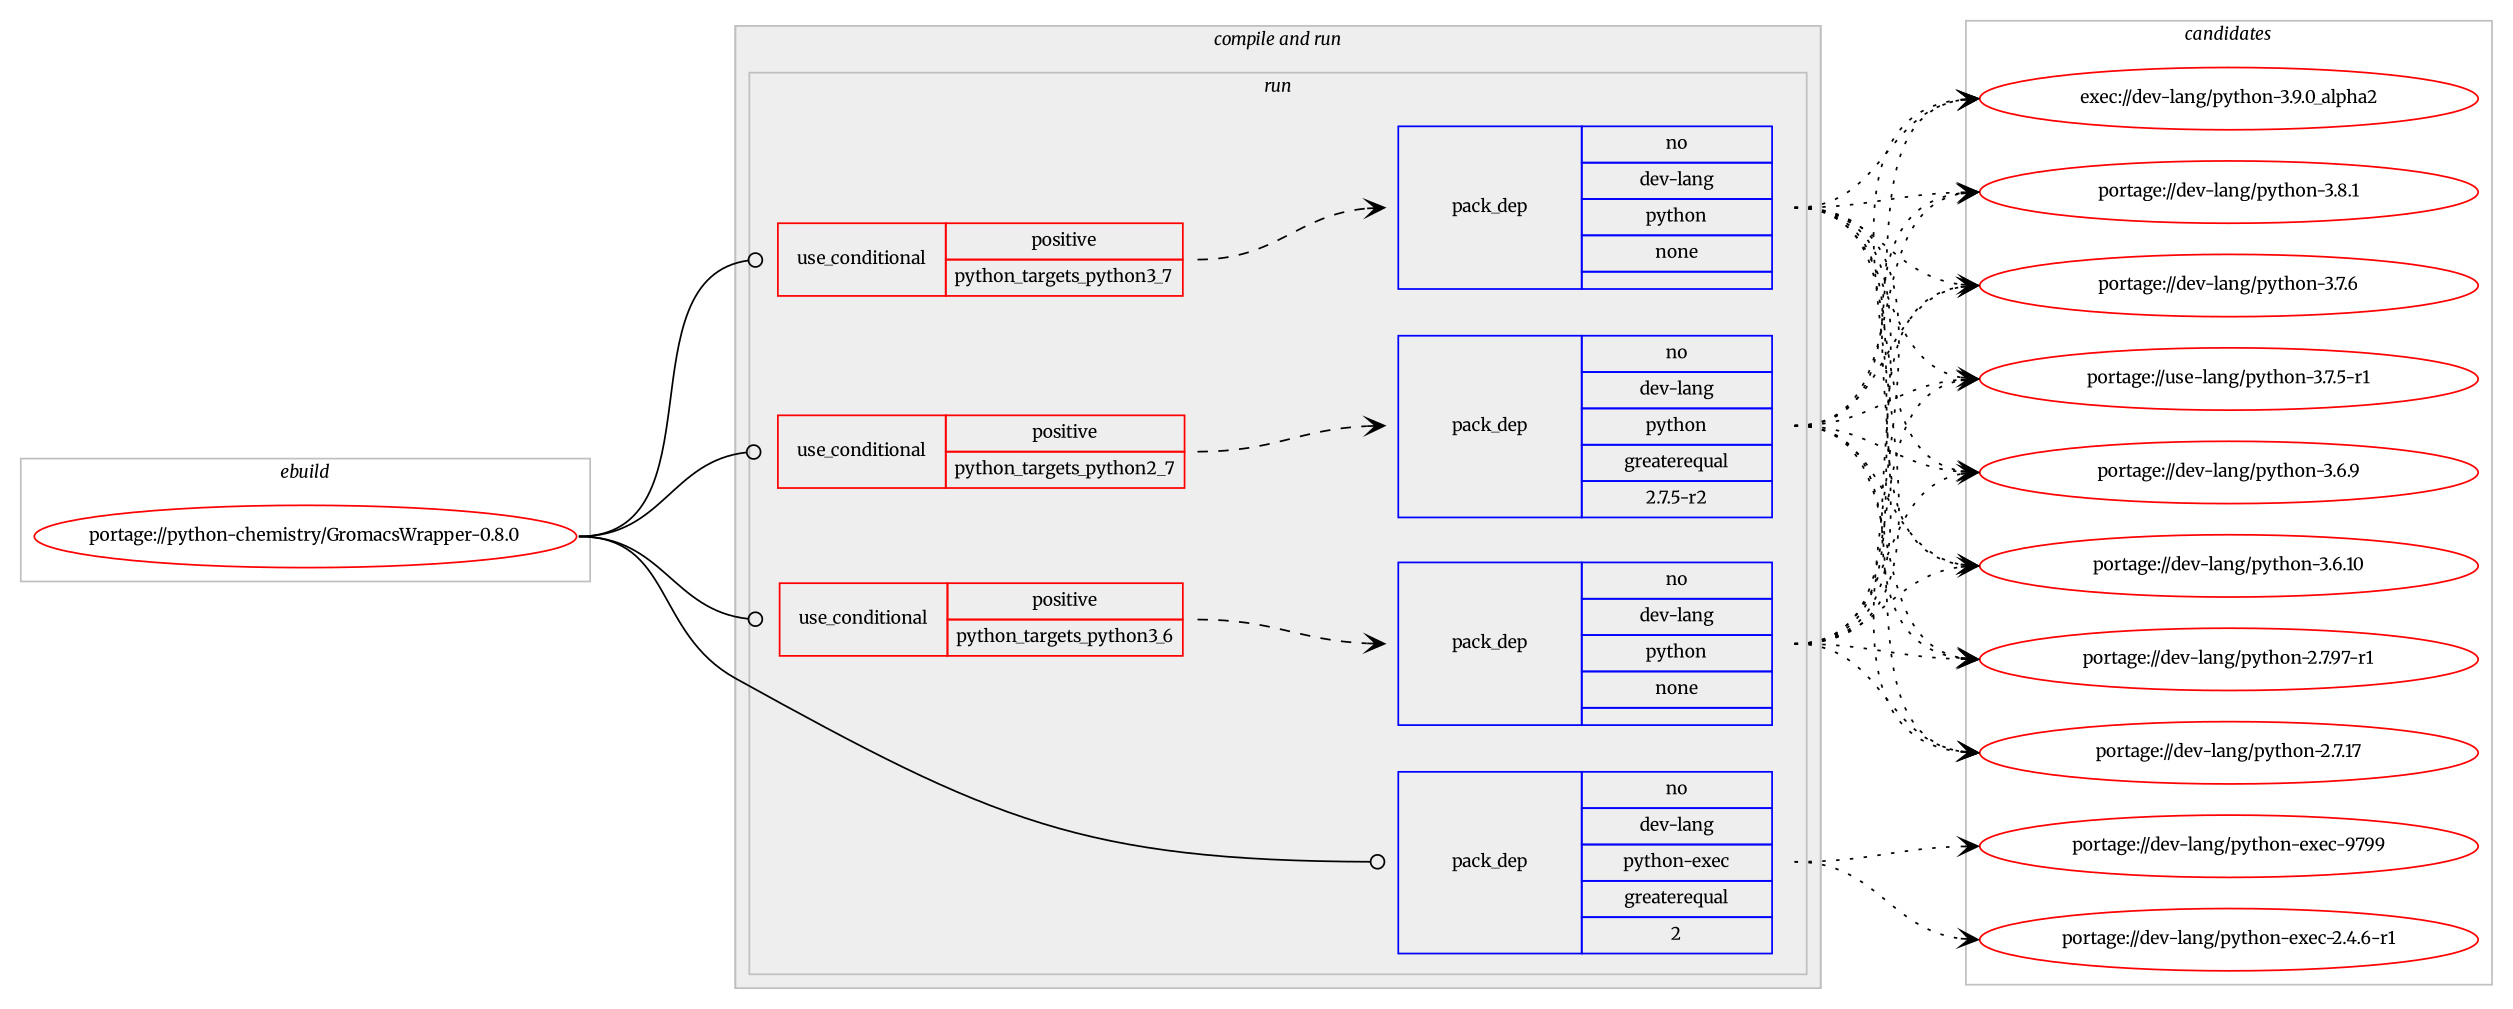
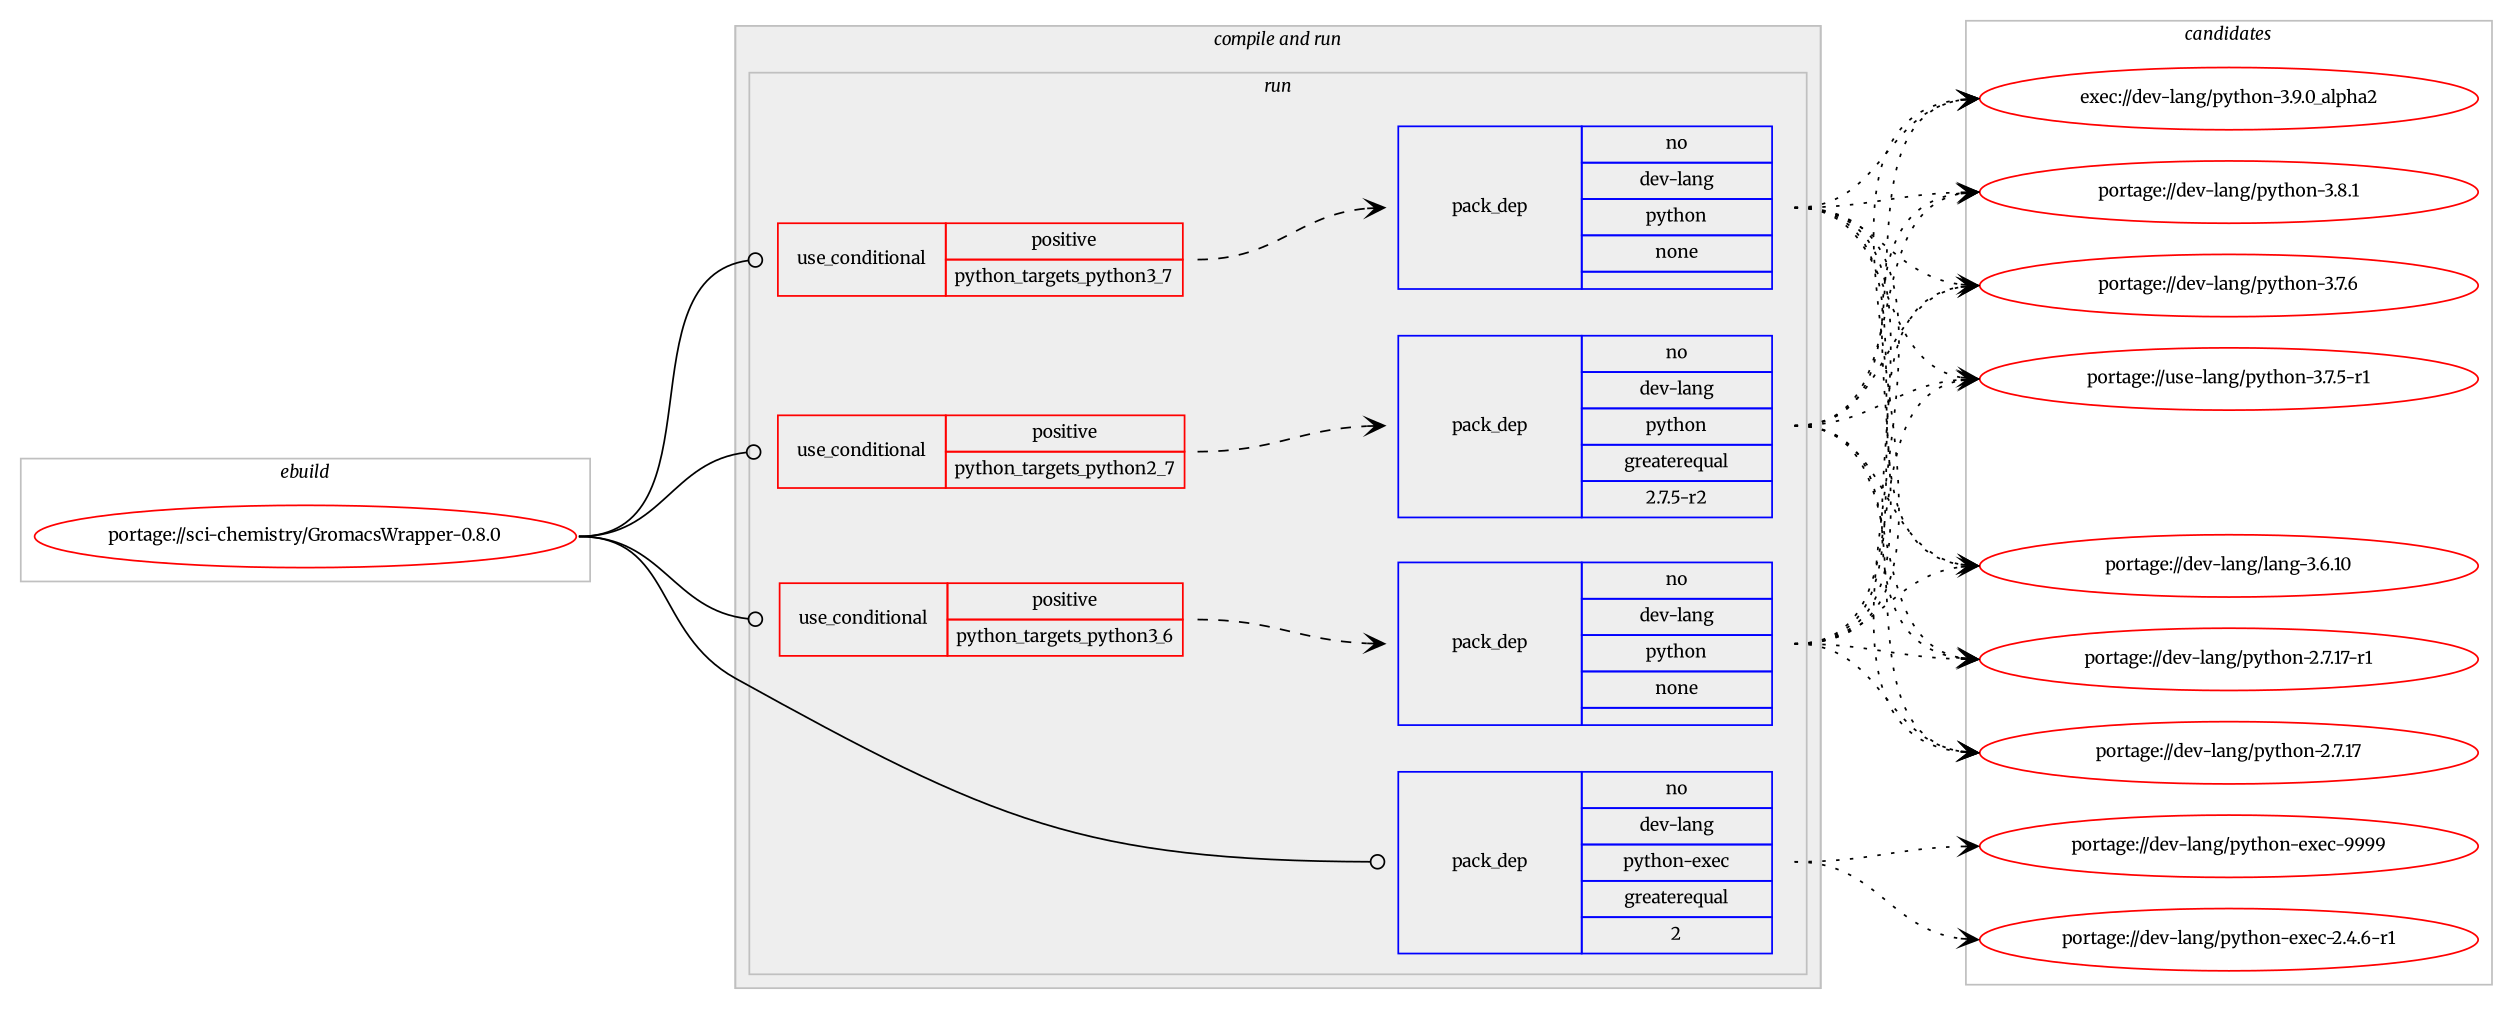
node "portage://dev-lang/python-3.6.9": removed
node "portage://python-chemistry/GromacsWrapper-0.8.0": label "portage://python-chemistry/GromacsWrapper-0.8.0" -> "portage://sci-chemistry/GromacsWrapper-0.8.0"
node "portage://dev-lang/python-3.6.10": label "portage://dev-lang/python-3.6.10" -> "portage://dev-lang/lang-3.6.10"
node "portage://dev-lang/python-2.7.97-r1": label "portage://dev-lang/python-2.7.97-r1" -> "portage://dev-lang/python-2.7.17-r1"
node "portage://dev-lang/python-exec-9799": label "portage://dev-lang/python-exec-9799" -> "portage://dev-lang/python-exec-9999"
